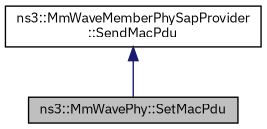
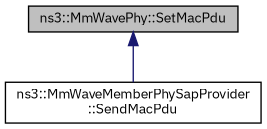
edge "ns3::MmWavePhy::SetMacPdu" -> "ns3::MmWaveMemberPhySapProvider ::SendMacPdu": reversed
